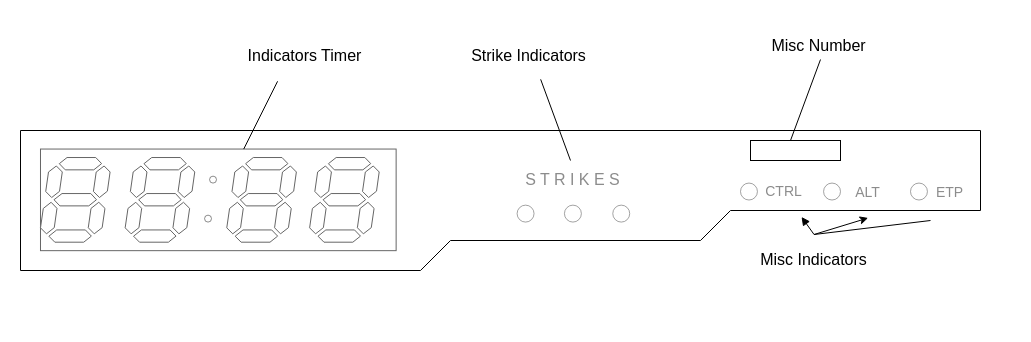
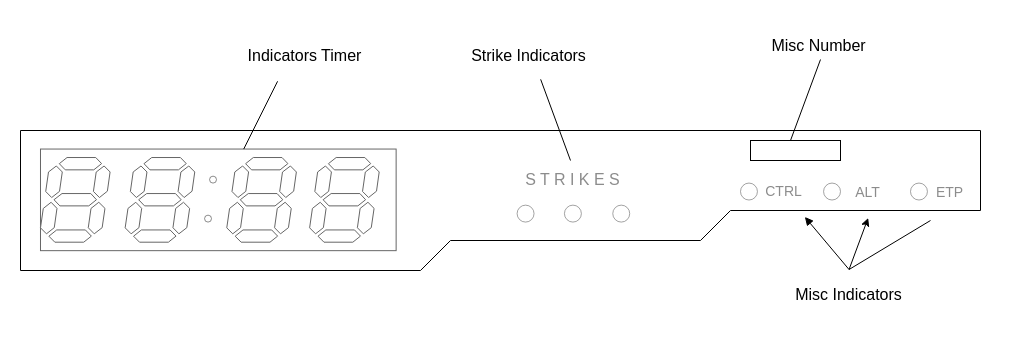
node "Misc Indicators": moved (814, 260) -> (849, 295)
